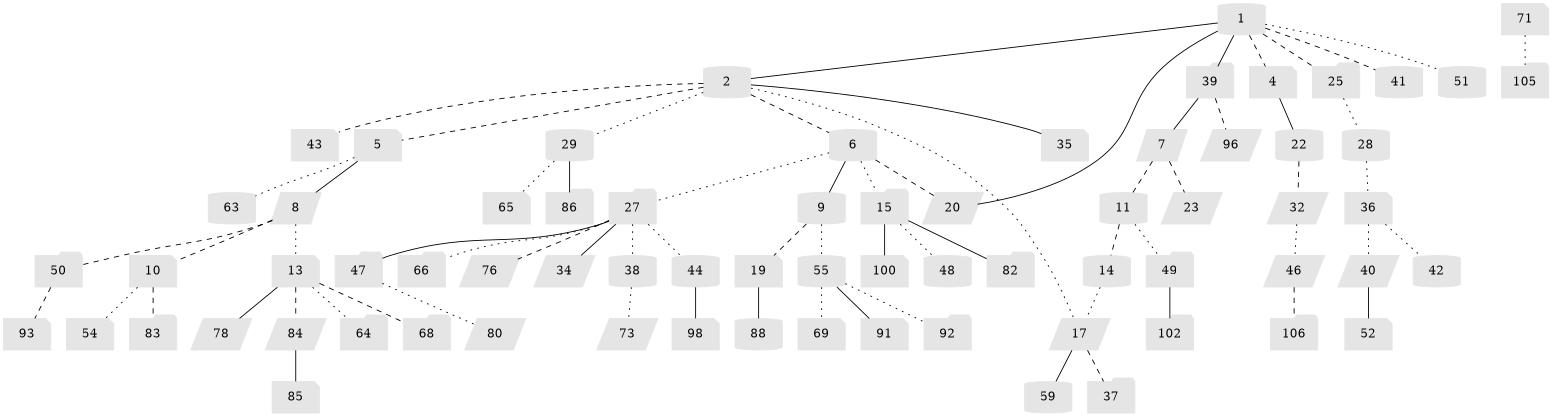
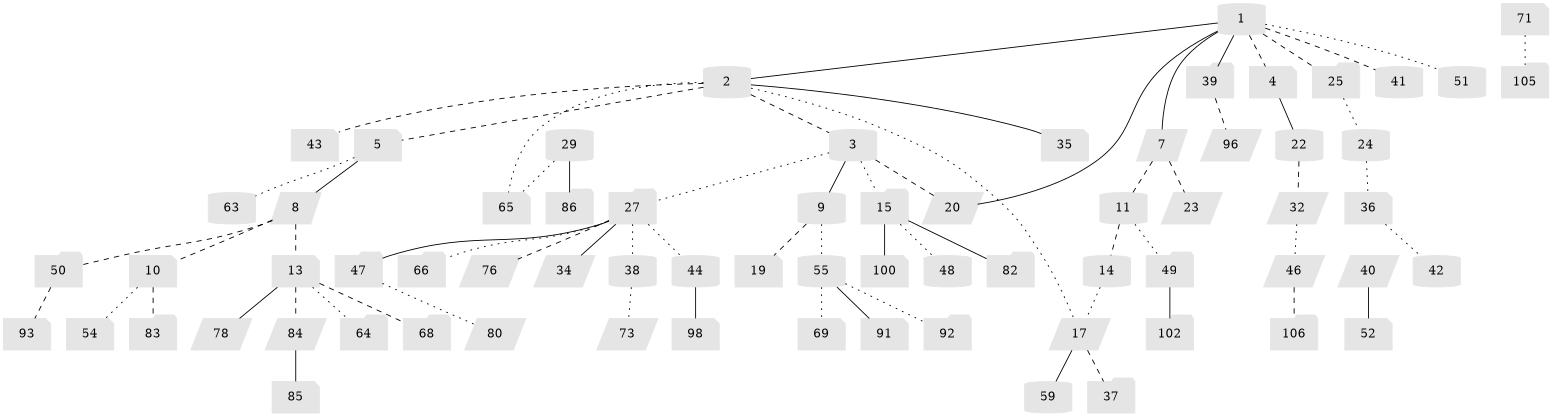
edge "2" -- "29": now "2" -- "65"
edge "39" -- "7": now "1" -- "7"
node "6": label "6" -> "3"
node "28": label "28" -> "24"
edge "8" -- "13": style dotted -> dashed
edge "36" -- "40": removed
node "88": removed
